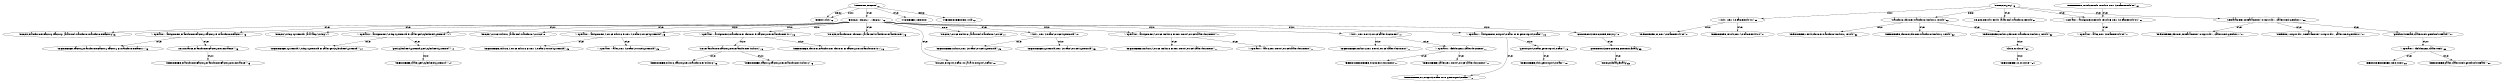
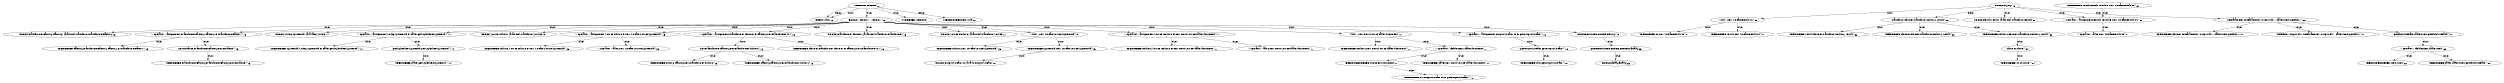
edge "(BLOCK,<empty>,<empty>)" -> "(LOCAL,Source xml_src: javax.xml.transform.Source)": label "DDG: " -> "AST: "
edge "(BLOCK,<empty>,<empty>)" -> "(LOCAL,OutputStream os: java.io.OutputStream)": now "(IDENTIFIER,system_id,new StreamSource(system_id))" -> "(LOCAL,OutputStream os: java.io.OutputStream)"
edge "(<operator>.assignment,OutputStream os = getOutputStream())" -> "(IDENTIFIER,os,OutputStream os = getOutputStream())": now "(FIELD_IDENTIFIER,document,document)" -> "(IDENTIFIER,os,OutputStream os = getOutputStream())"
